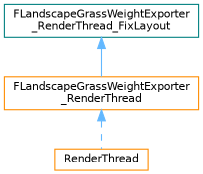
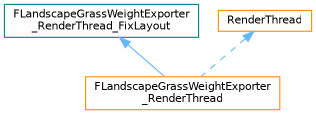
edge "RenderThread" -> "FLandscapeGrassWeightExporter _RenderThread": reversed
